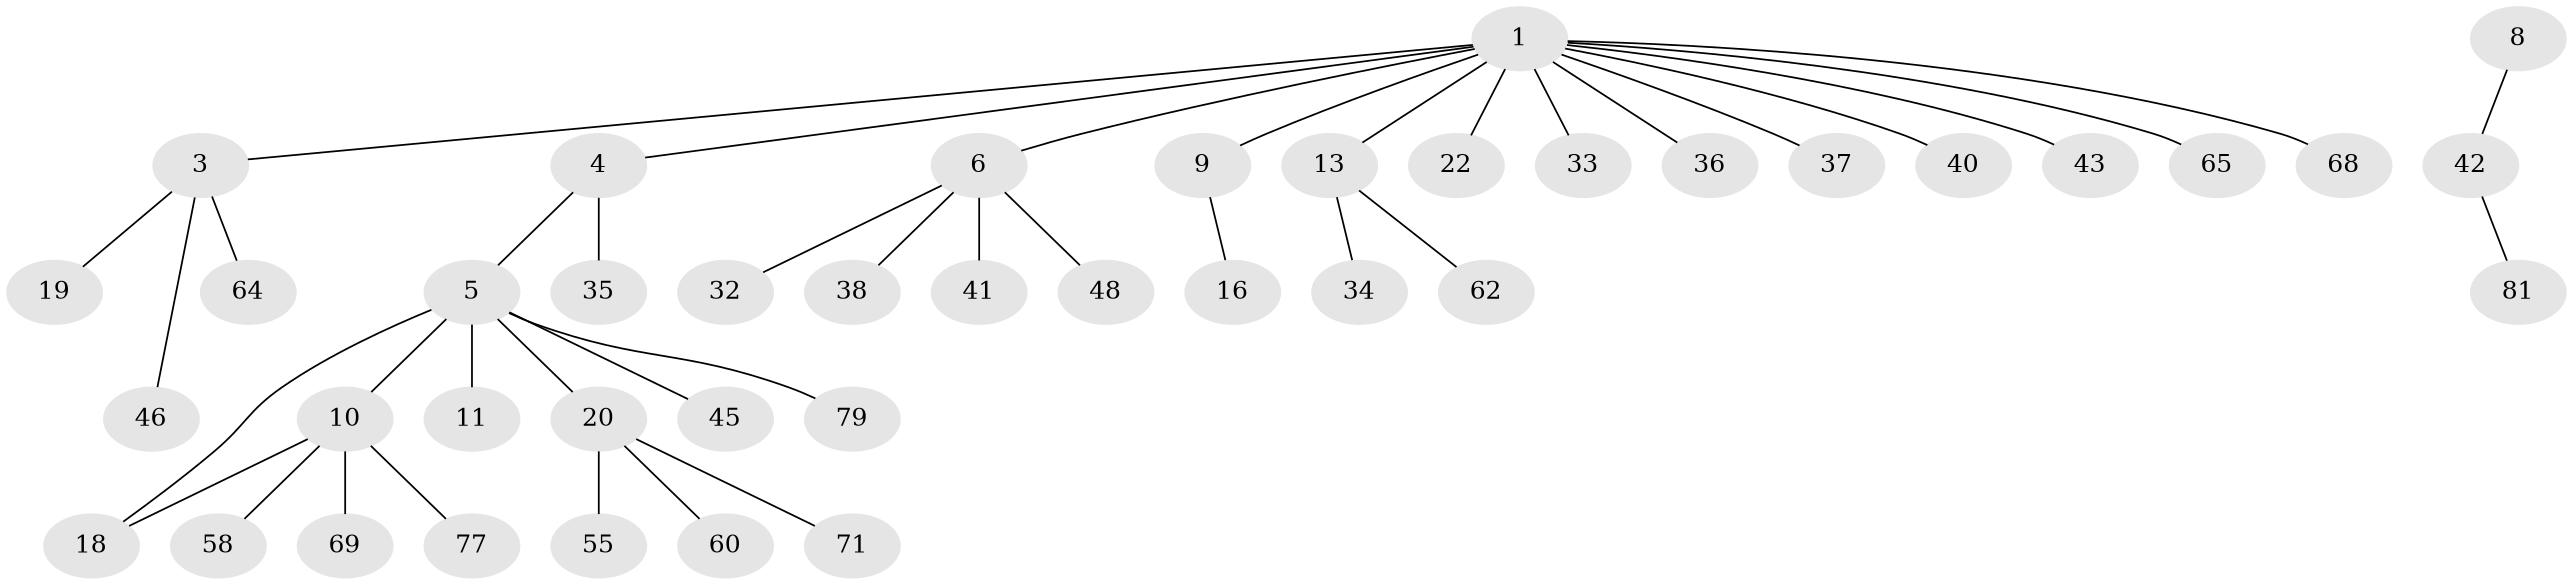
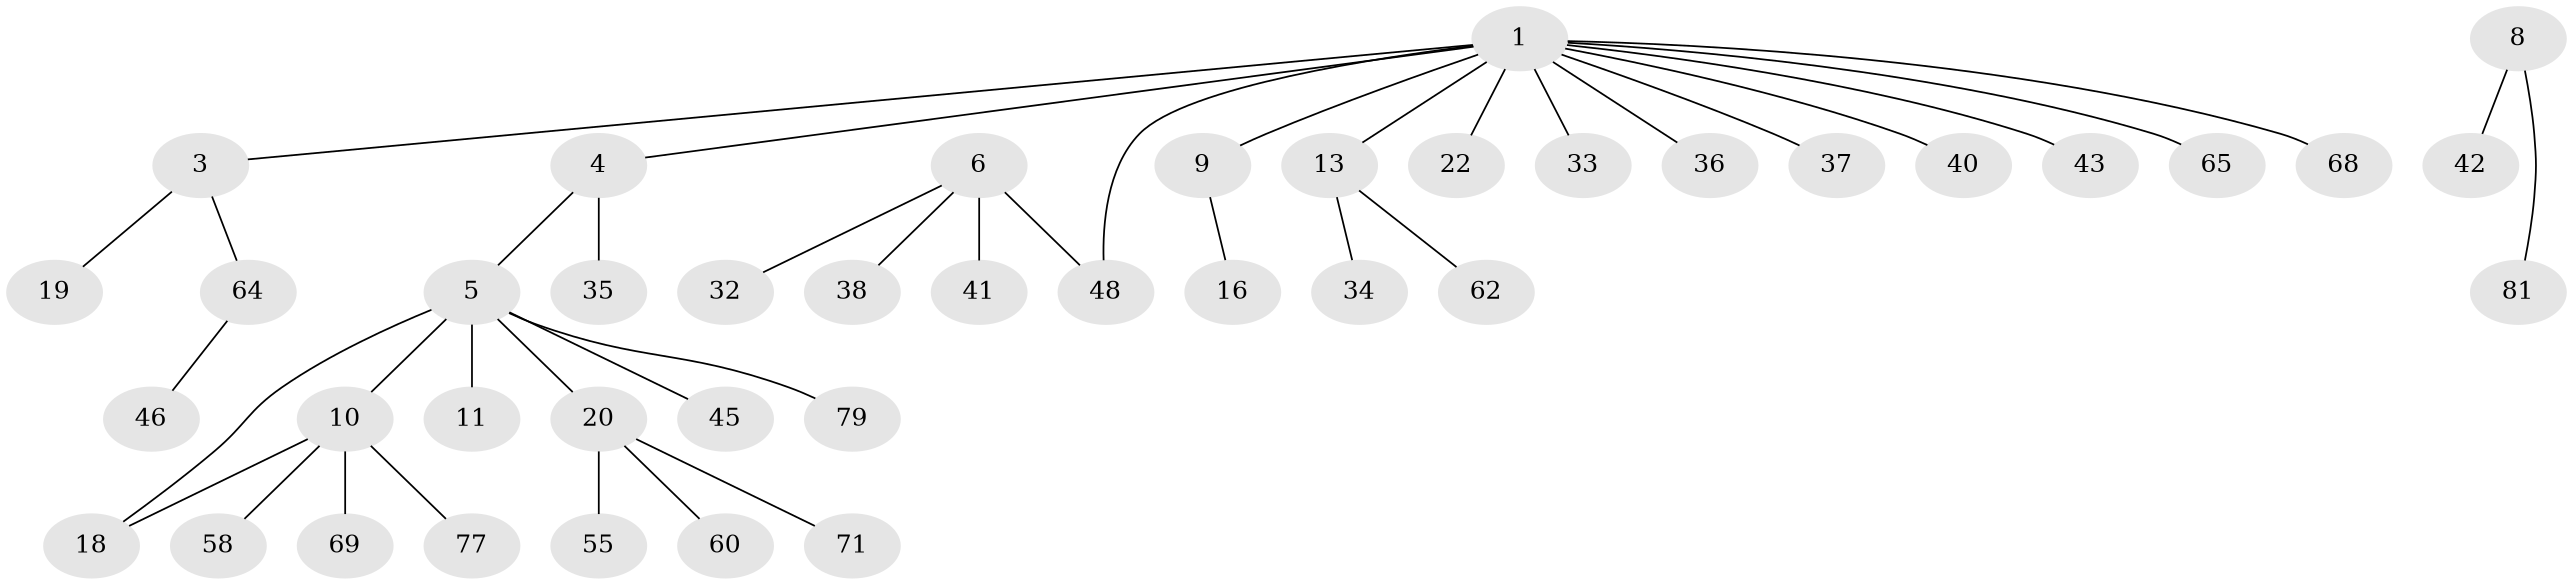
edge "1" -- "6": now "1" -- "48"
edge "42" -- "81": now "8" -- "81"
edge "3" -- "46": now "64" -- "46"
